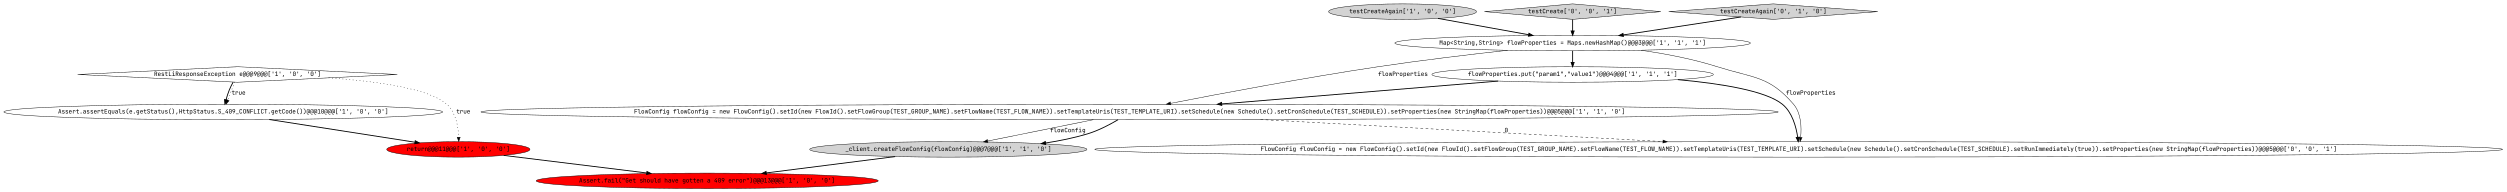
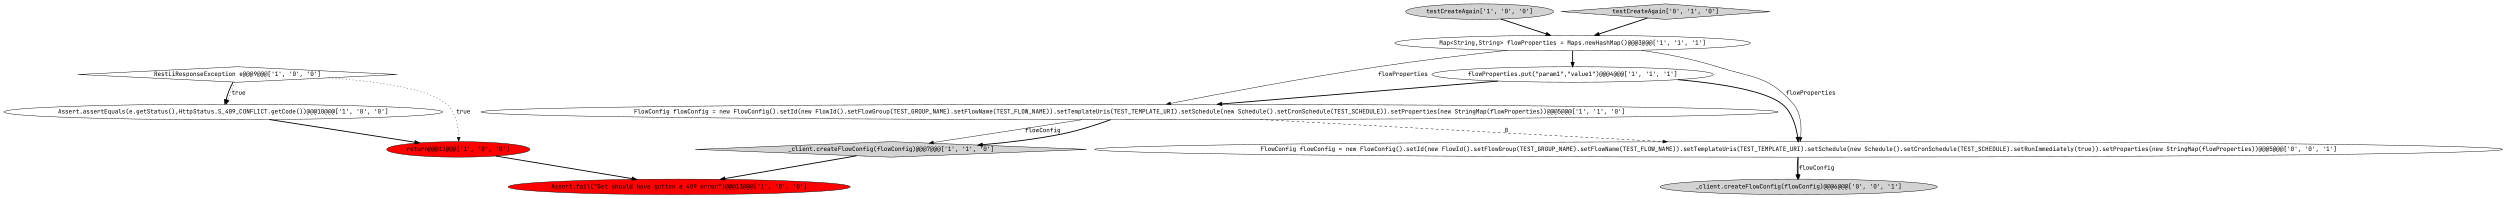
node "testCreate['0', '0', '1']": removed
node "_client.createFlowConfig(flowConfig)@@@7@@@['1', '1', '0']": shape ellipse -> diamond
node "_client.createFlowConfig(flowConfig)@@@6@@@['0', '0', '1']": added
